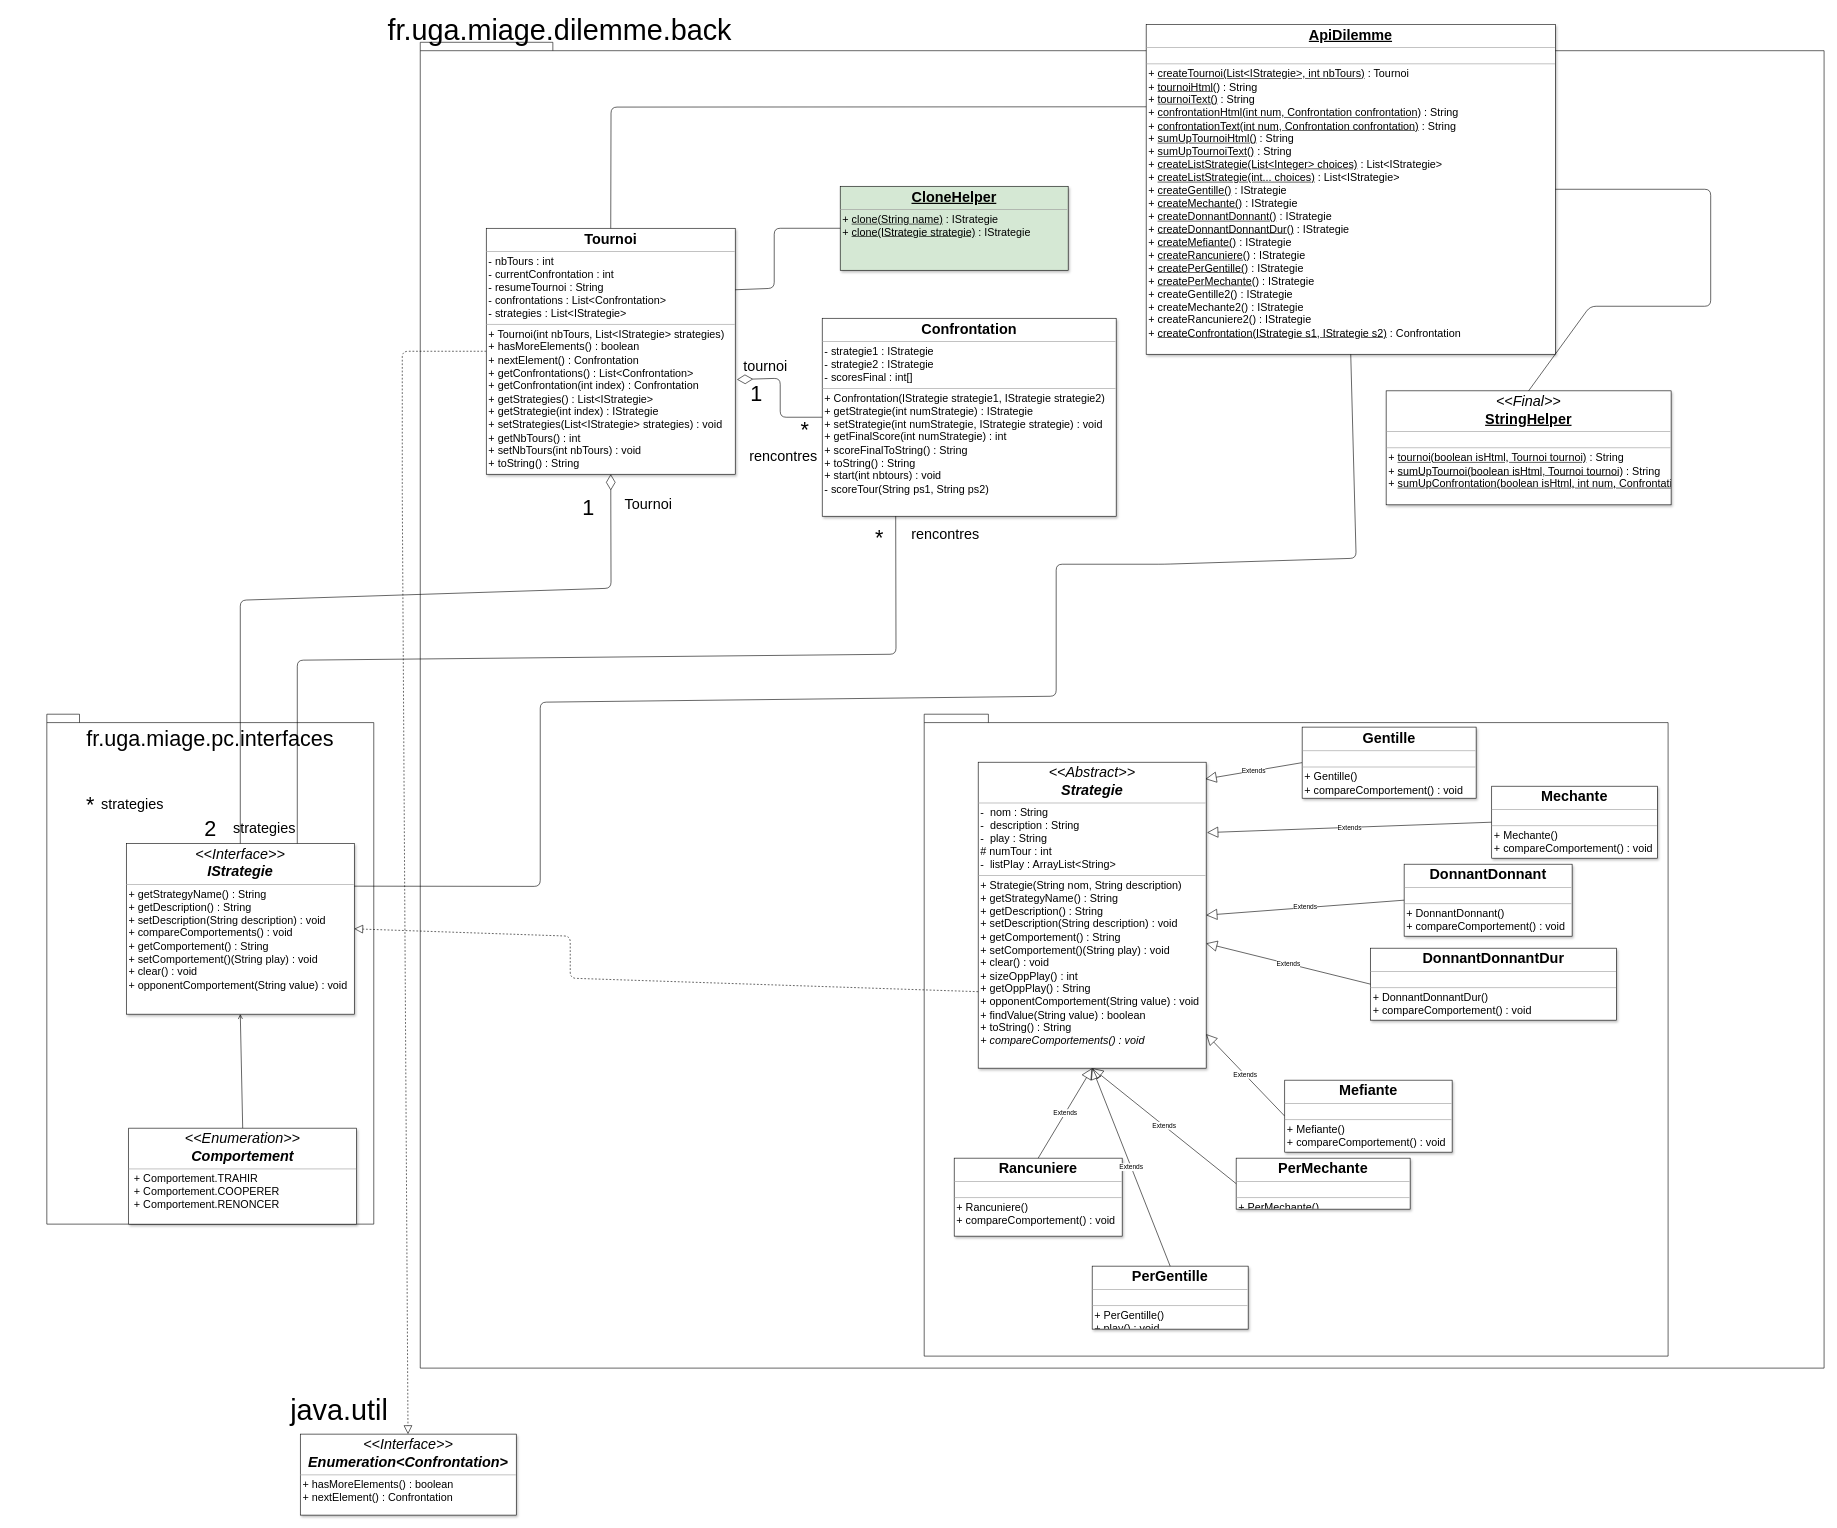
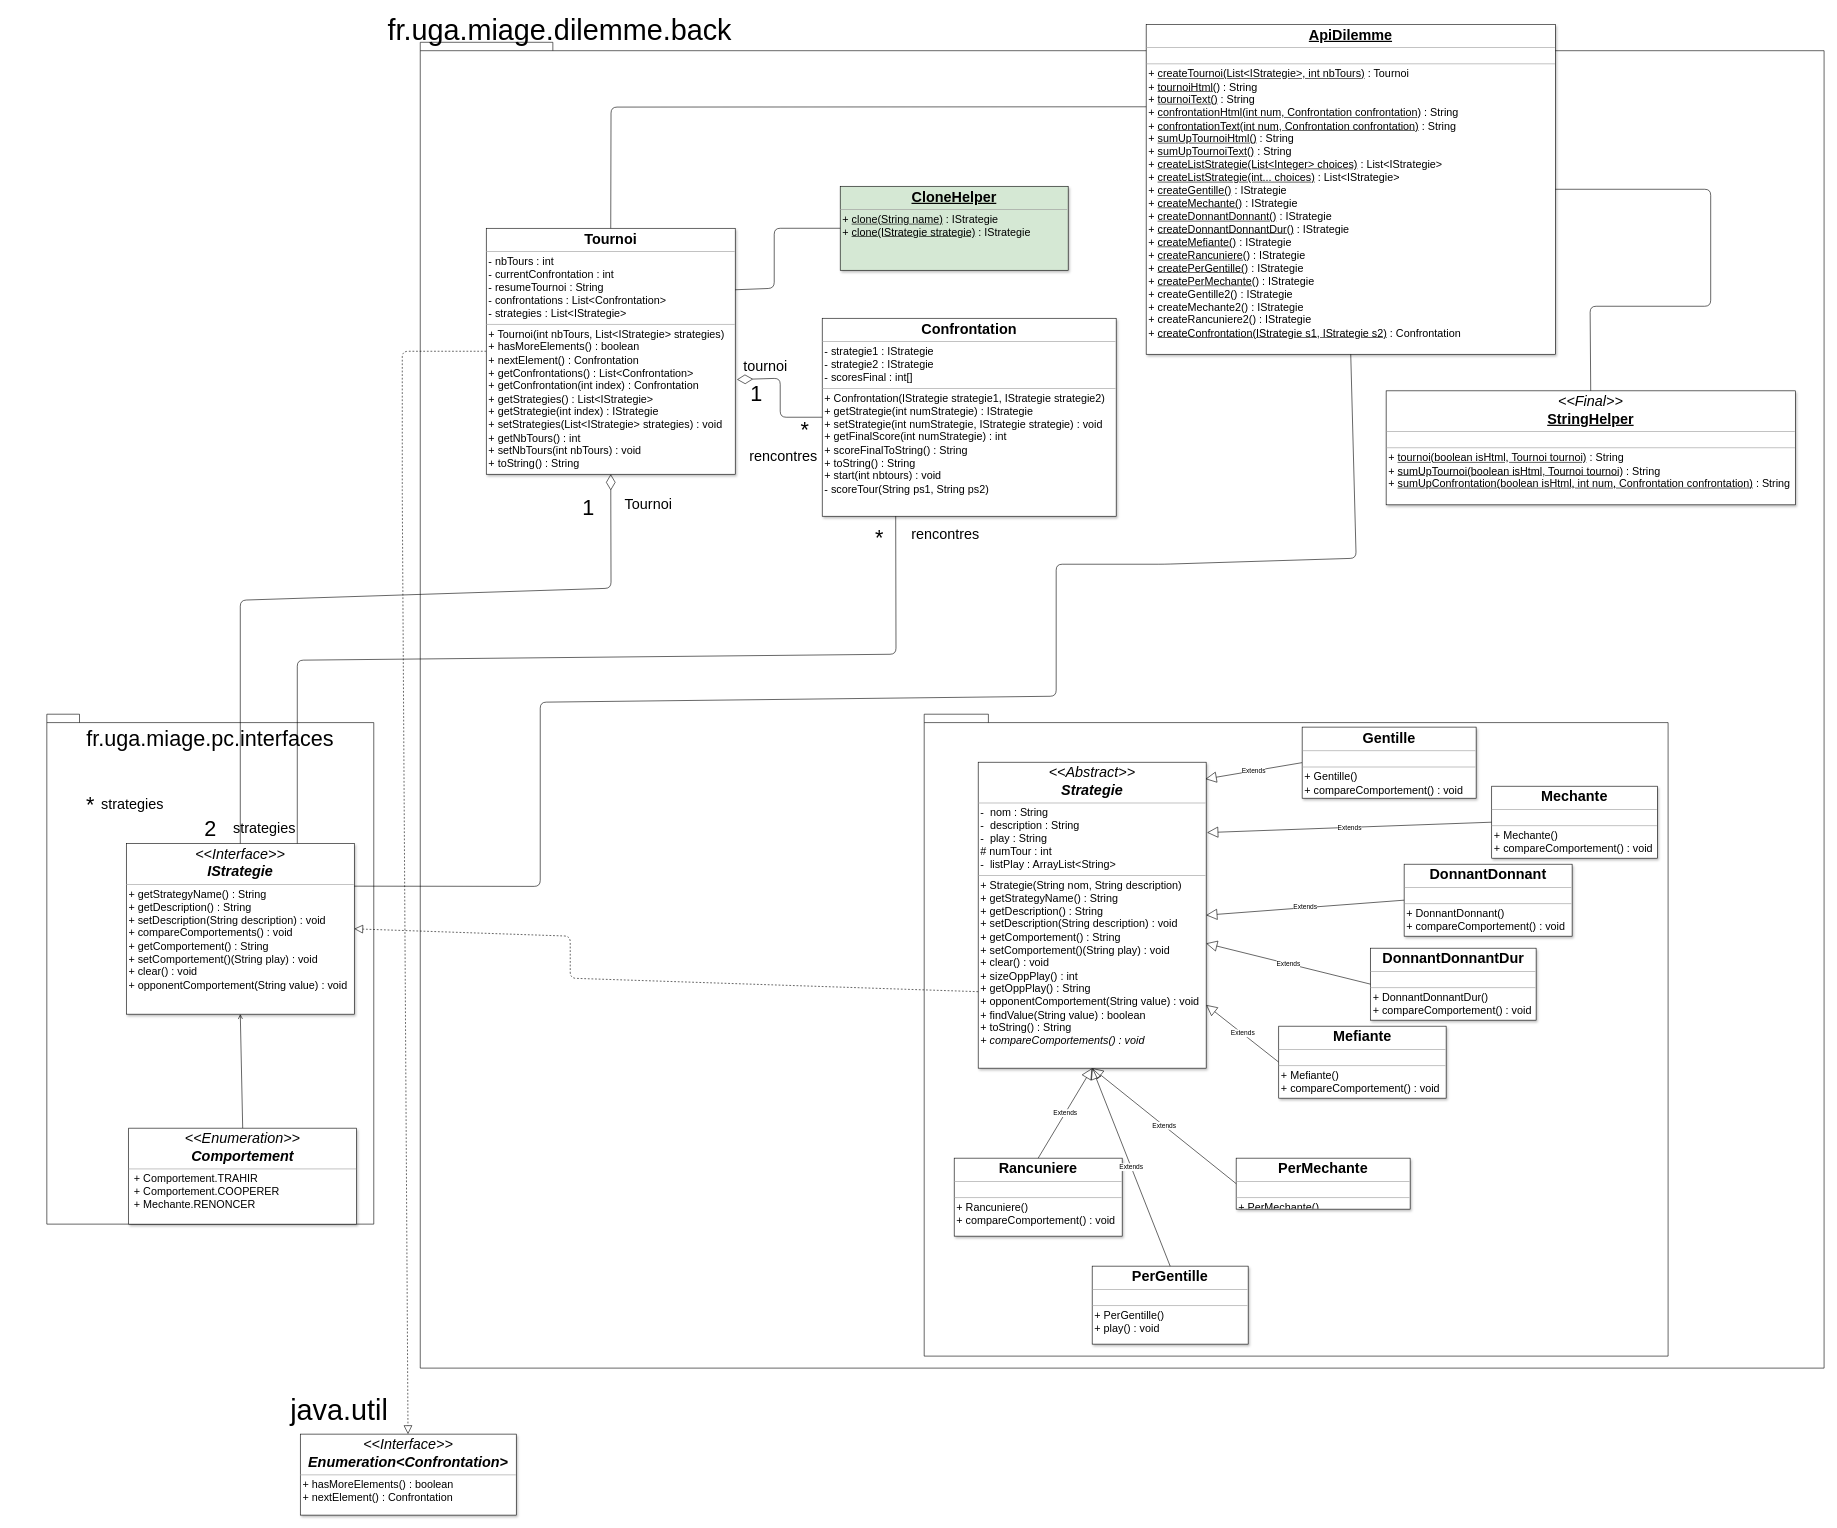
node "<<Final>> StringHelper + tournoi(boolean isHtml, Tournoi tournoi) : String + sumUpTournoi(boolean isHtml, Tournoi tournoi) : String + sumUpConfrontation(boolean isHtml, int num, Confrontation confrontation) : String": size 285x114 -> 409x114
node "DonnantDonnantDur + DonnantDonnantDur() + compareComportement() : void": size 246x72 -> 166x72
node "Mefiante + Mefiante() + compareComportement() : void": moved (1369, 1116) -> (1363, 1062)
node "<<Enumeration>> Comportement + Comportement.TRAHIR + Comportement.COOPERER + Comportement.RENONCER": label "<<Enumeration>> Comportement + Comportement.TRAHIR + Comportement.COOPERER + Comportement.RENONCER" -> "<<Enumeration>> Comportement + Comportement.TRAHIR + Comportement.COOPERER + Mechante.RENONCER"
node "PerGentille + PerGentille() + play() : void": size 156x63 -> 156x78
